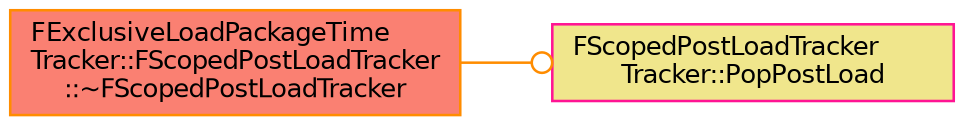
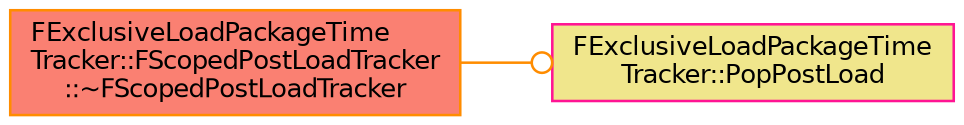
node "FScopedPostLoadTracker Tracker::PopPostLoad": label "FScopedPostLoadTracker Tracker::PopPostLoad" -> "FExclusiveLoadPackageTime Tracker::PopPostLoad"
